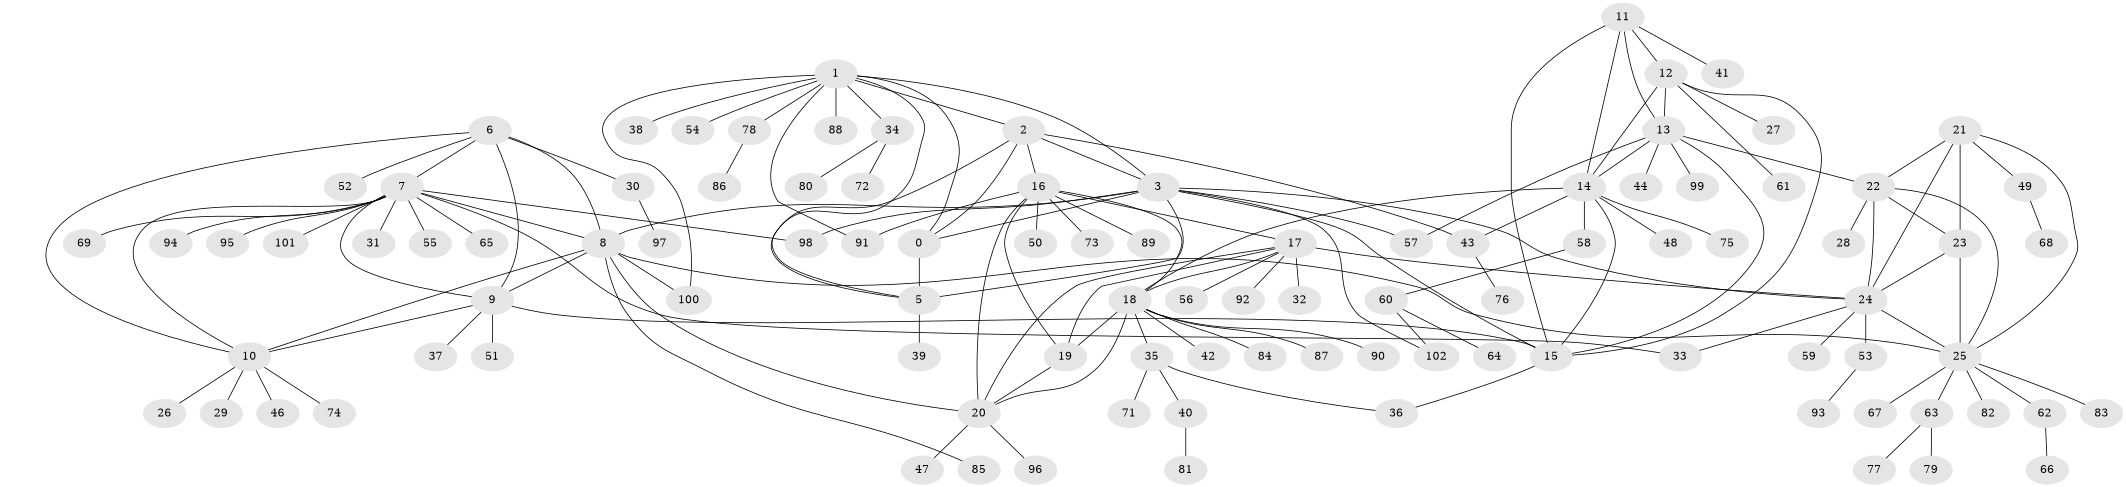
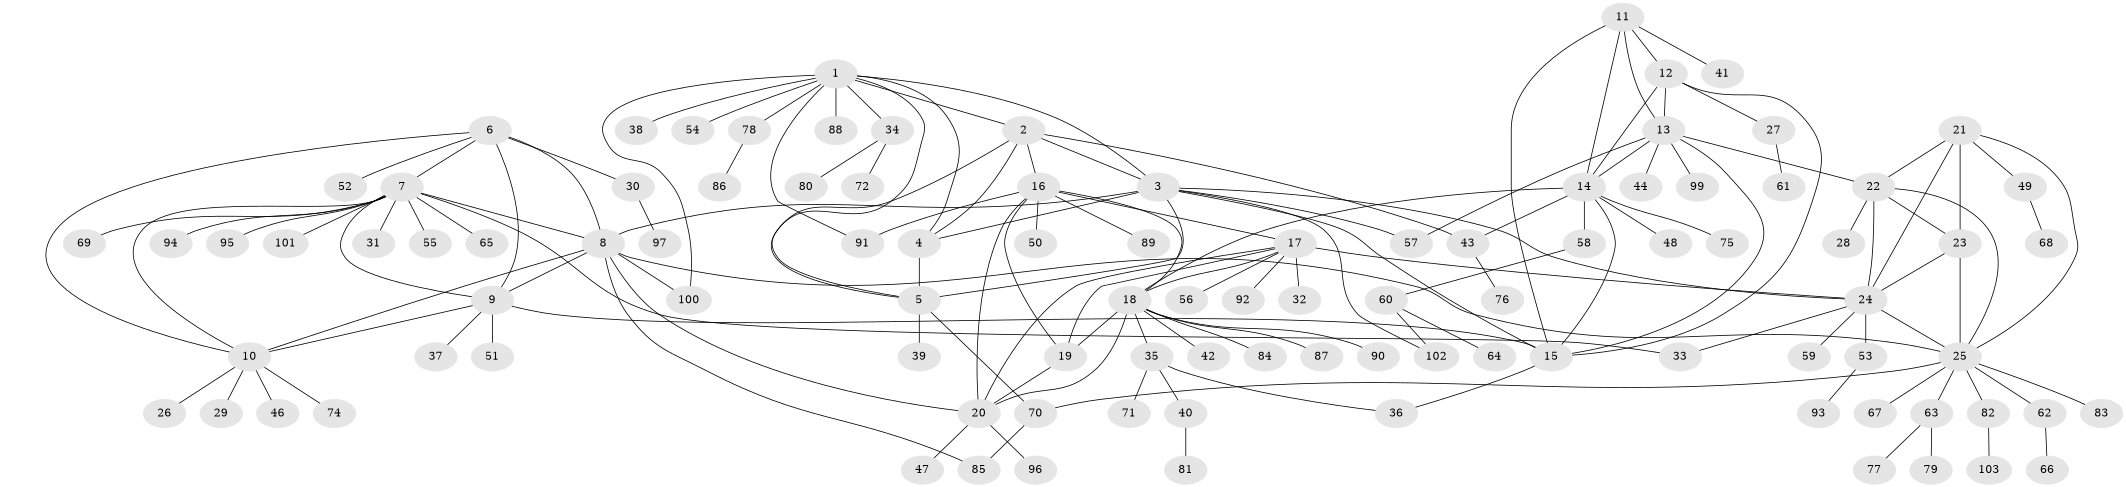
edge "12" -- "61": now "27" -- "61"
node "98": removed
node "0": label "0" -> "4"
node "73": removed
node "70": added
node "103": added
